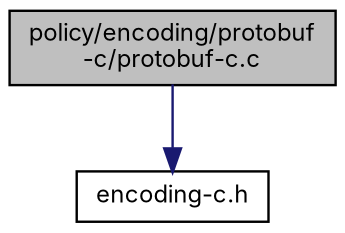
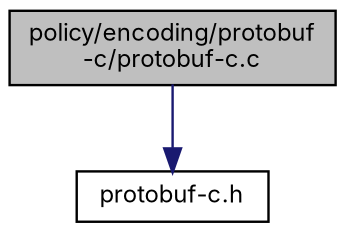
node "encoding-c.h": label "encoding-c.h" -> "protobuf-c.h"
